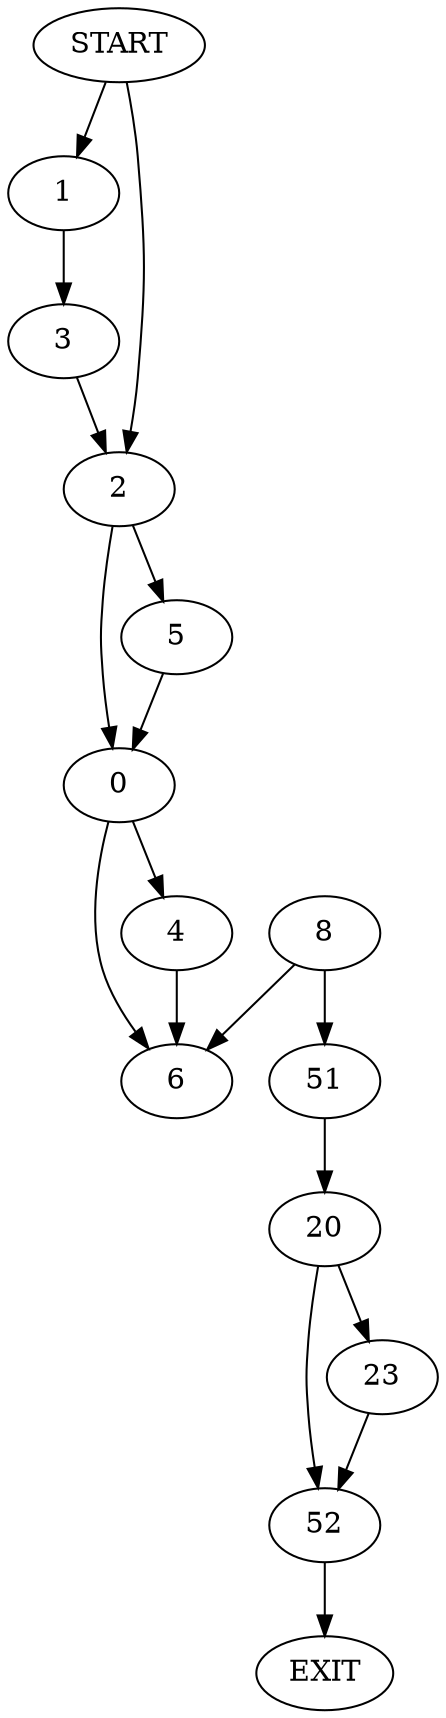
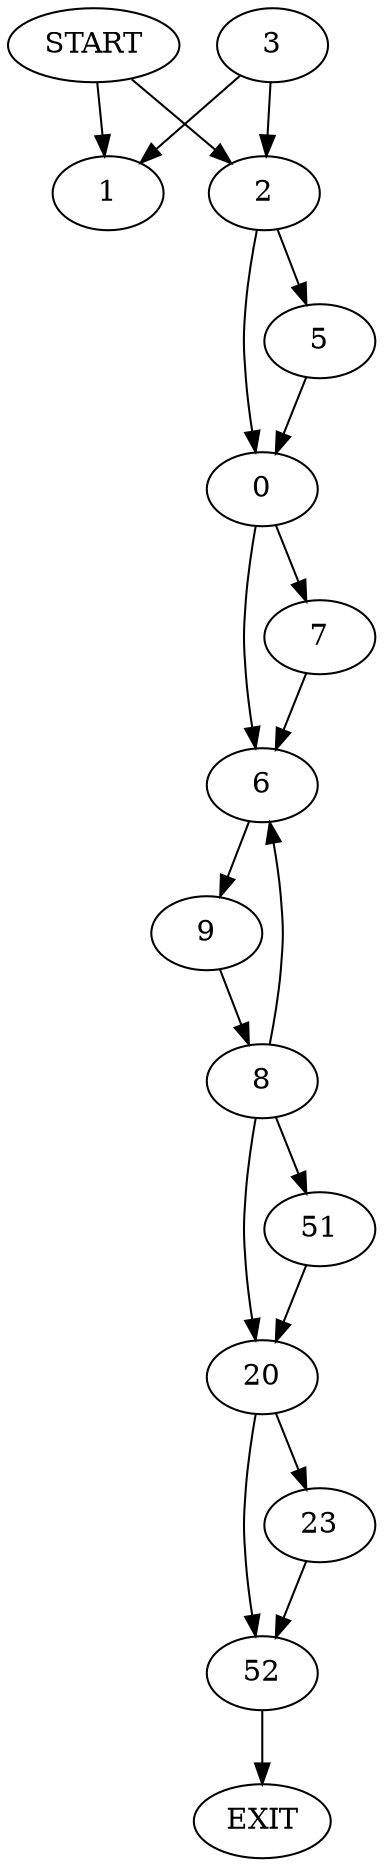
edge "1" -> "3": reversed
node "4": label "4" -> "7"
node "9": added
edge "8" -> "20": added
